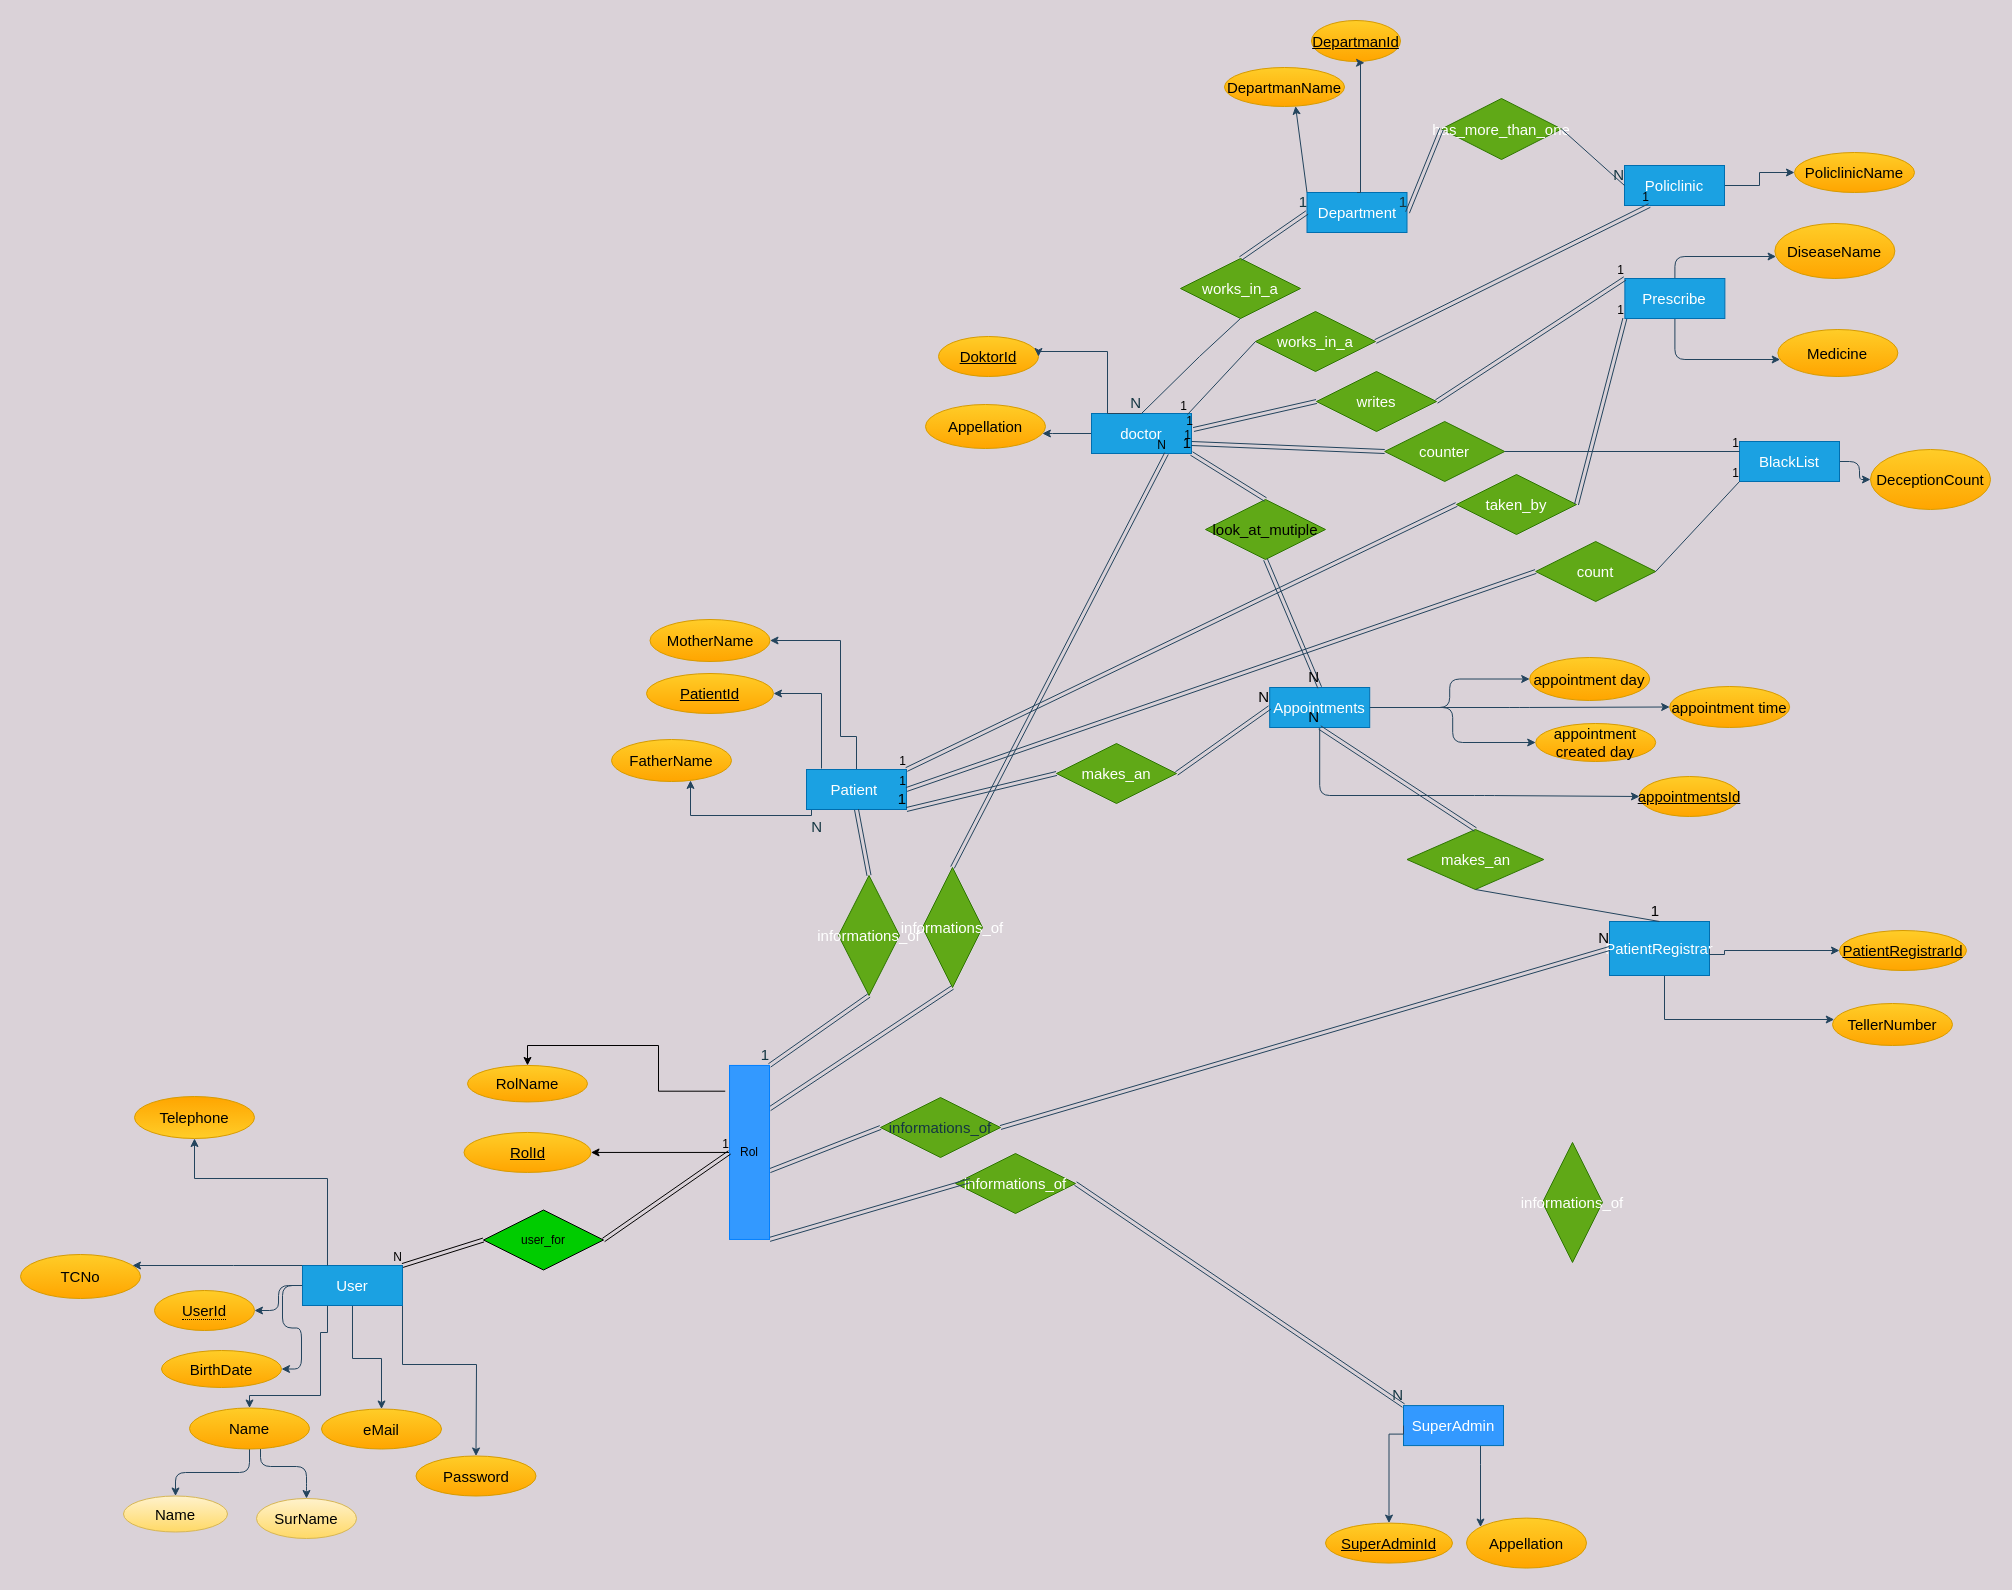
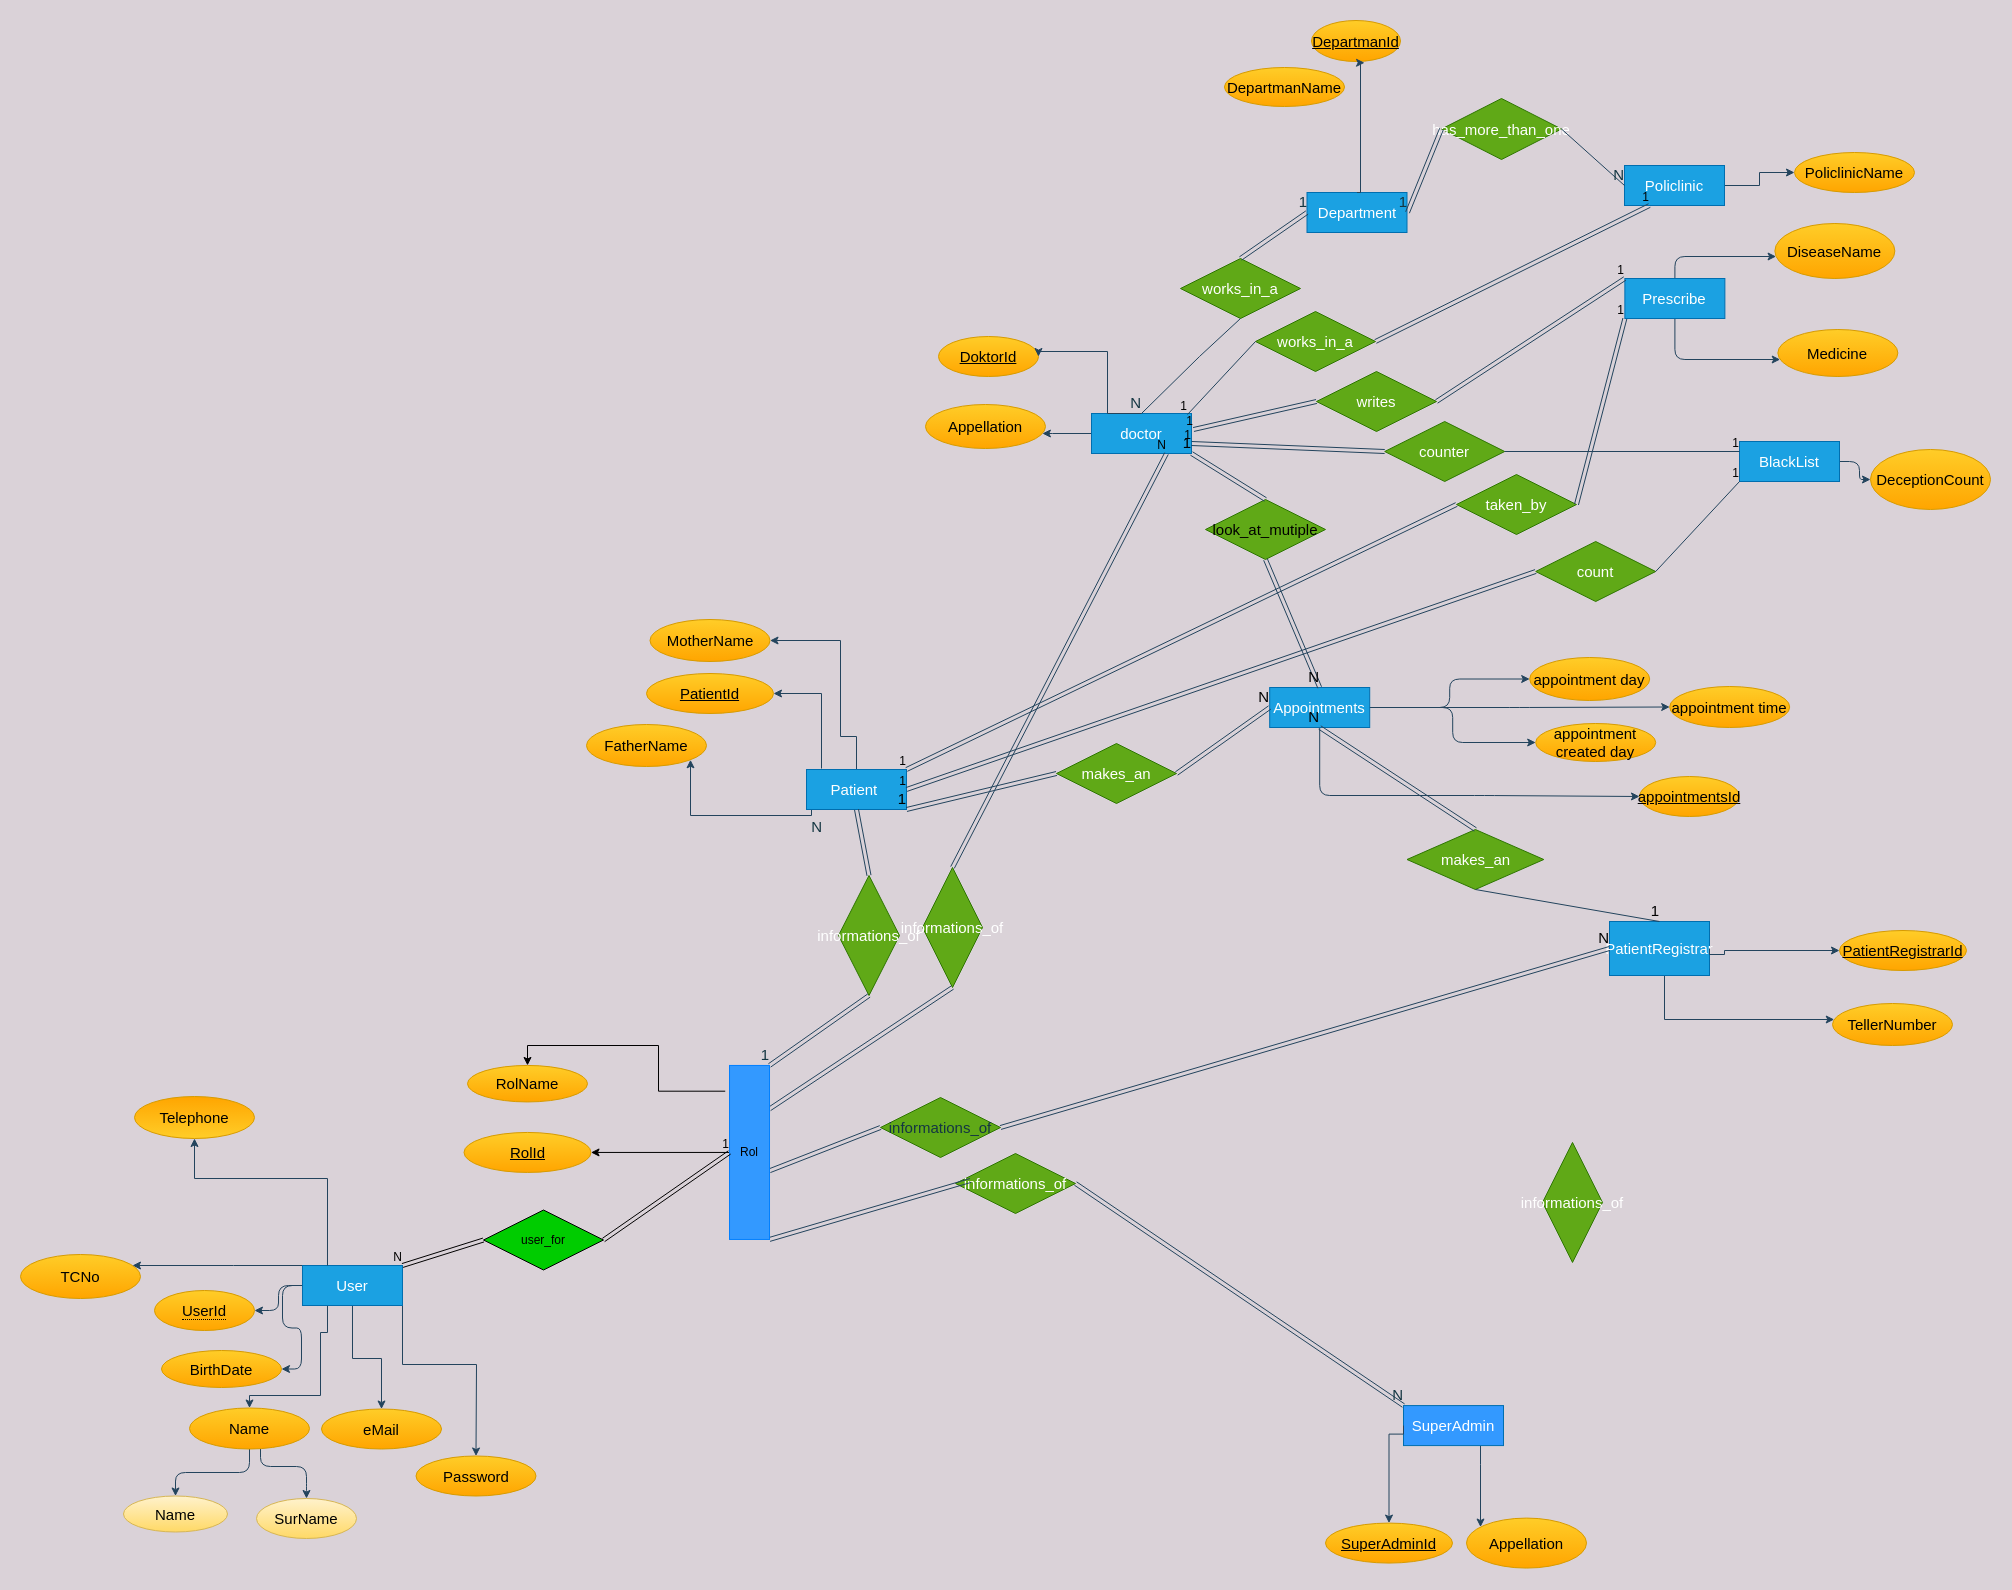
edge "Department" -> "DepartmanName": removed
node "FatherName": moved (672, 761) -> (647, 746)
